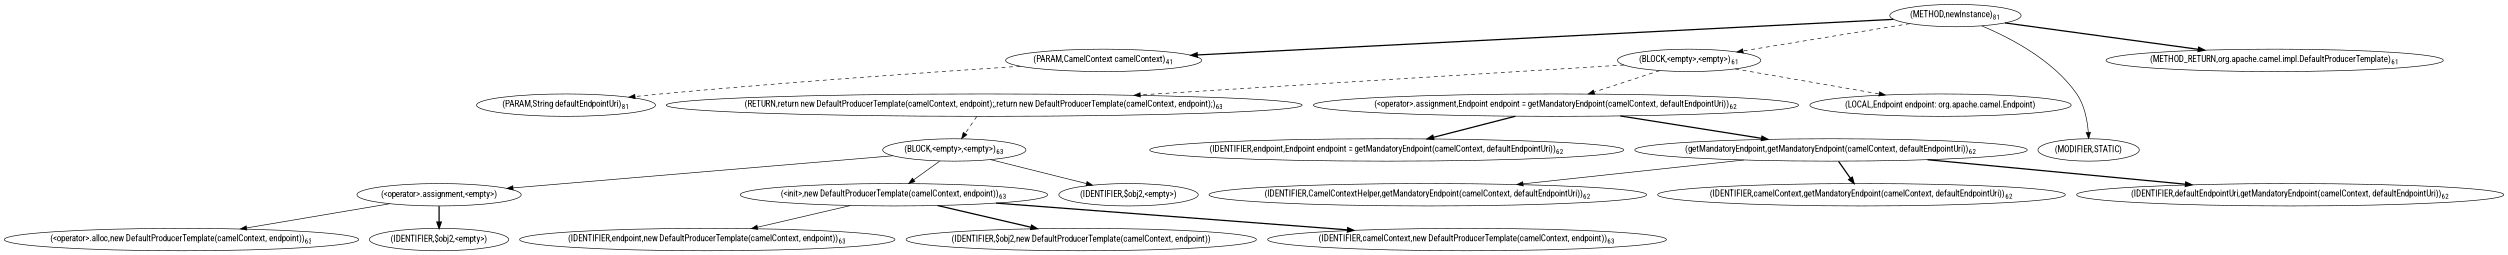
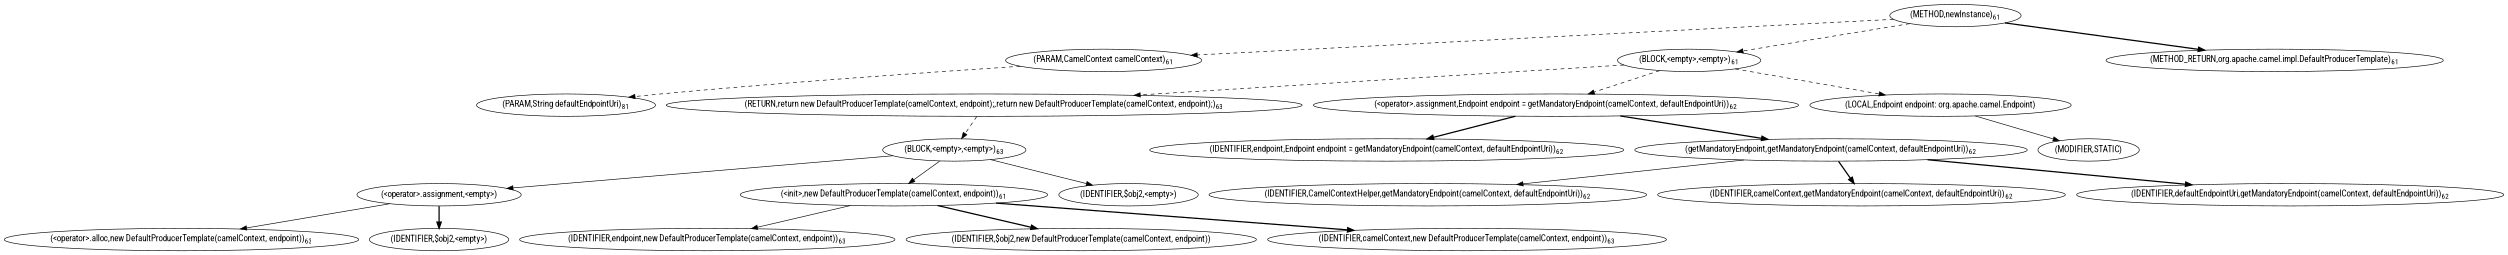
node "(METHOD,newInstance)": text "81" -> "61"
edge "(METHOD,newInstance)" -> "(PARAM,CamelContext camelContext)": style bold -> dashed
node "(PARAM,CamelContext camelContext)": text "41" -> "61"
edge "(METHOD,newInstance)" -> "(MODIFIER,STATIC)": now "(LOCAL,Endpoint endpoint: org.apache.camel.Endpoint)" -> "(MODIFIER,STATIC)"
node "(<init>,new DefaultProducerTemplate(camelContext, endpoint))": text "63" -> "61"
